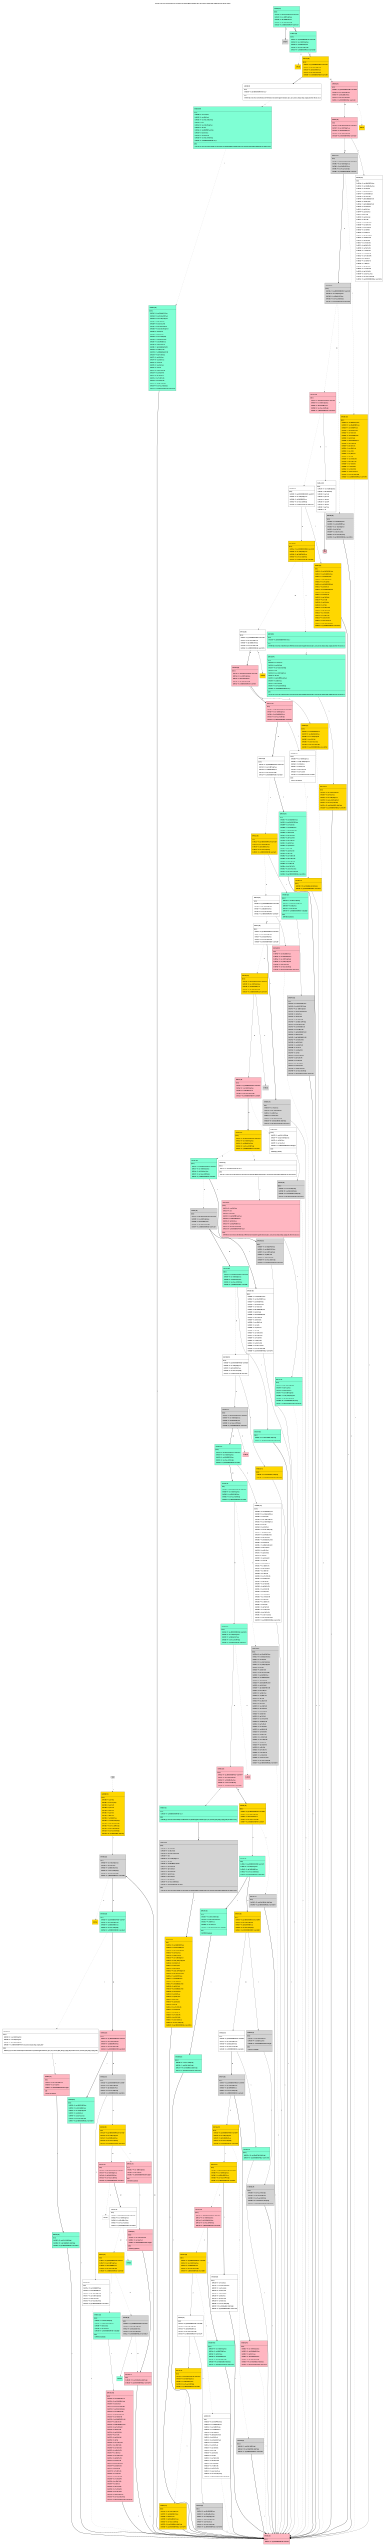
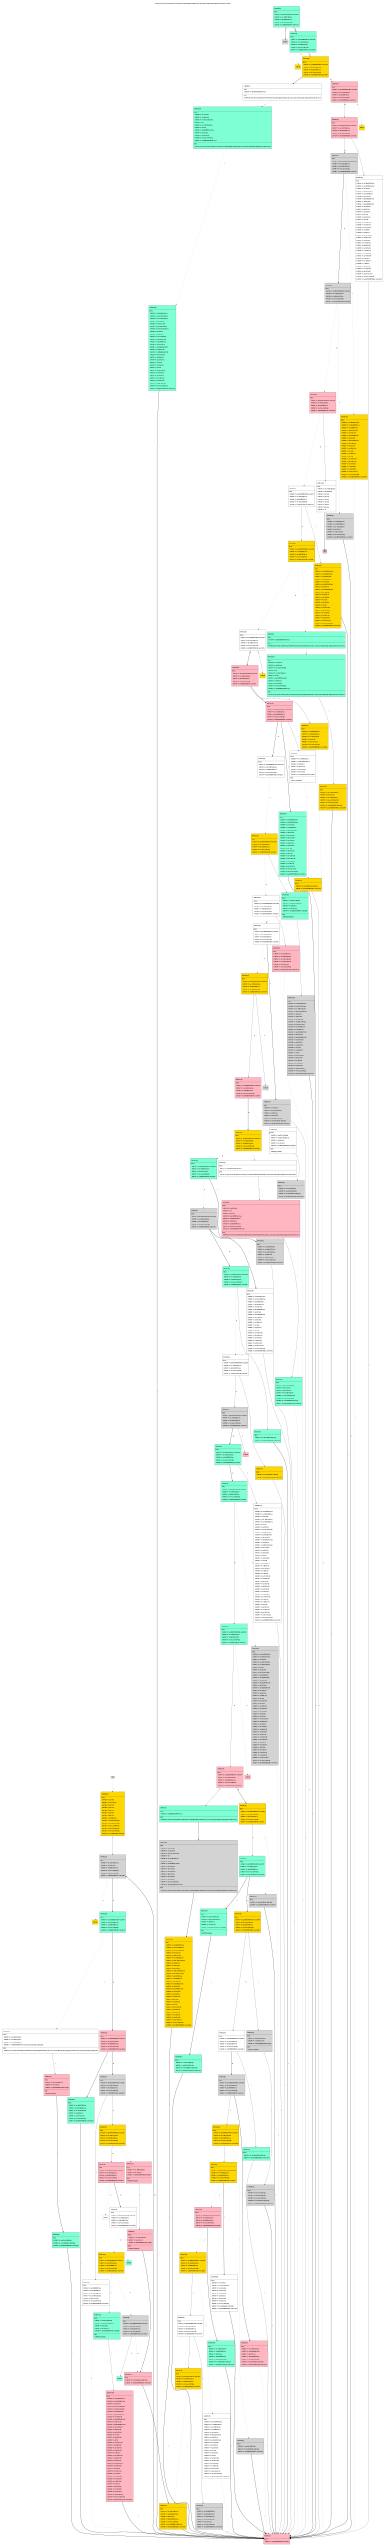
edge "0x401c1e [28]" -> "0x40287a [86]": now "0x401c02 [28]" -> "0x40287a [86]"
edge "0x402a04 [15]" -> "0x402bca [5]": now "0x402a04 [15]" -> "0x40274e [34]"
